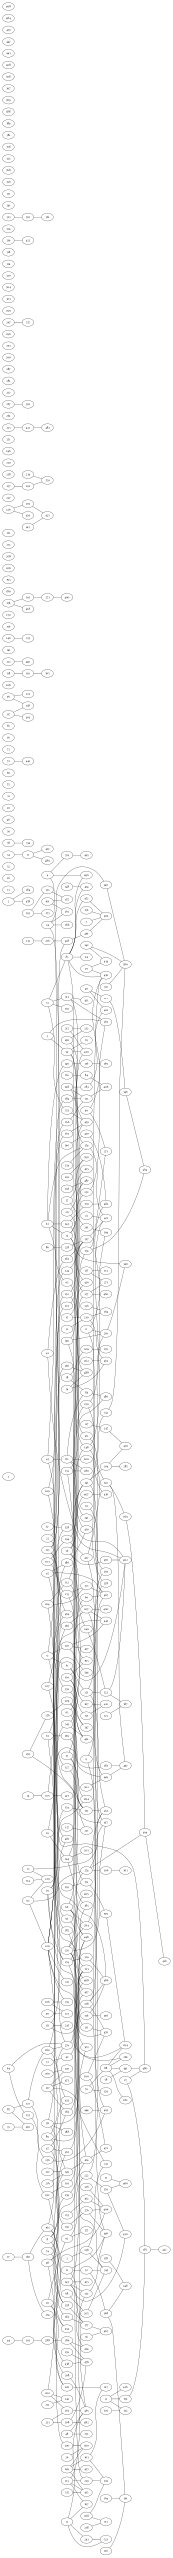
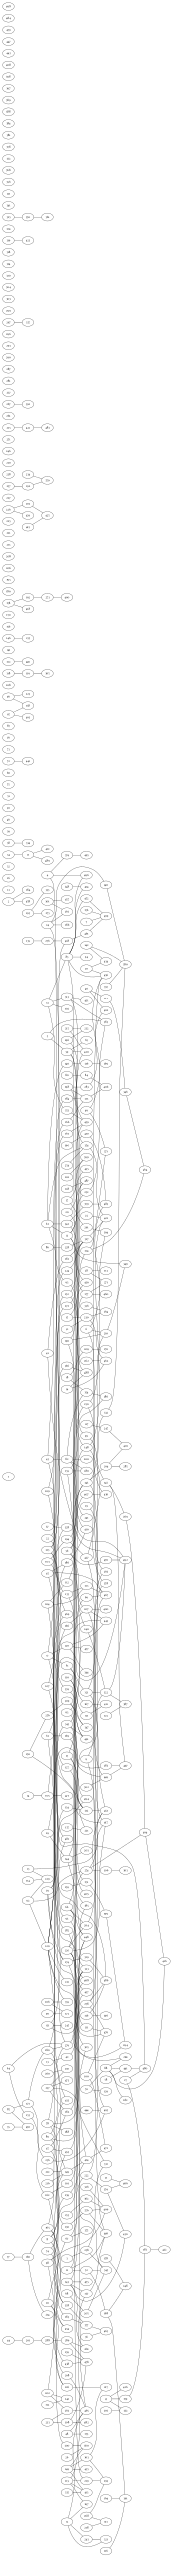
node "225": added
edge "333" -- "457": removed
node "395": removed
edge "405" -- "174": now "405" -- "343"
edge "294" -- "88": now "416" -- "88"
edge "21" -- "377": now "21" -- "322"
